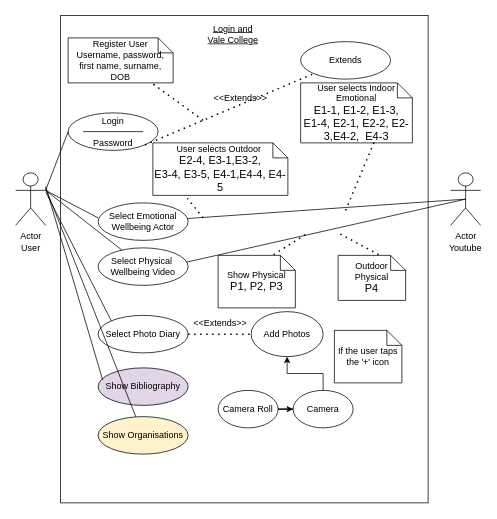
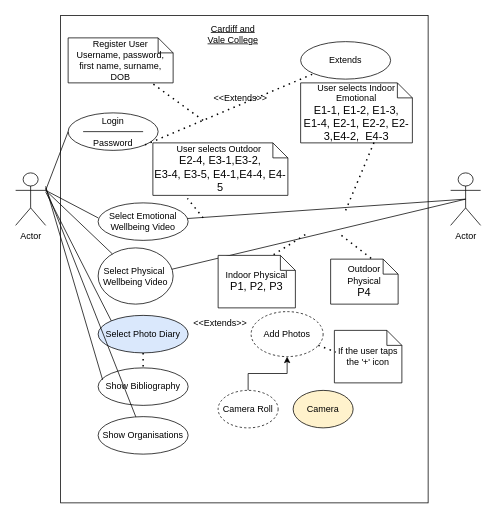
node "Login and Vale College": label "Login and Vale College" -> "Cardiff and Vale College"
node "Select Emotional Wellbeing Actor": label "Select Emotional Wellbeing Actor" -> "Select Emotional Wellbeing Video"
node "User": removed
node "Youtube": removed
node "Select Physical Wellbeing Video": size 90x38 -> 75x56
node "Outdoor Physical P4": moved (372, 278) -> (364, 282)
node "Show Physical P1, P2, P3": label "Show Physical P1, P2, P3" -> "Indoor Physical P1, P2, P3"
node "Select Photo Diary": fillcolor #ffffff -> #dae8fc
edge "Select Photo Diary" -- "Add Photos": now "Select Photo Diary" -- "Show Bibliography"
node "Add Photos": style solid -> dashed
edge "Add Photos" -- "If the user taps the '+' icon": added
edge "Camera" -> "Add Photos": removed
node "Show Bibliography": fillcolor #e1d5e7 -> #ffffff
node "Camera Roll": style solid -> dashed
edge "Camera Roll" -> "Camera": now "Camera Roll" -> "Add Photos"
node "Camera": fillcolor #ffffff -> #fff2cc
node "Show Organisations": fillcolor #fff2cc -> #ffffff
